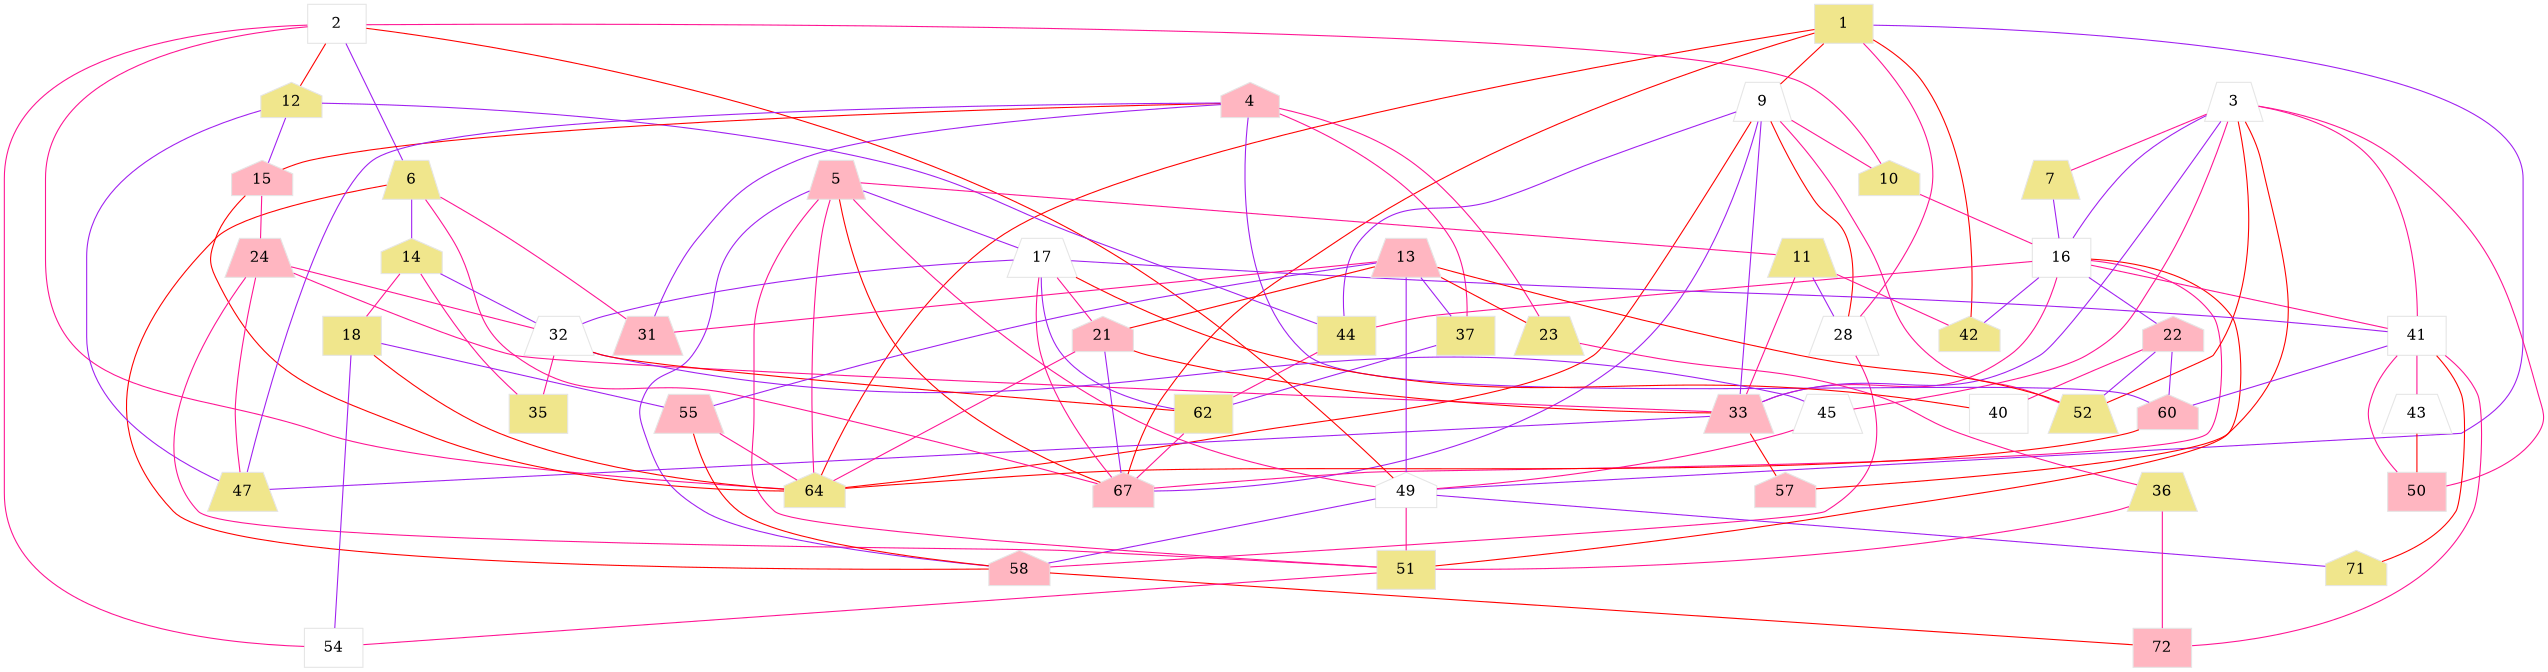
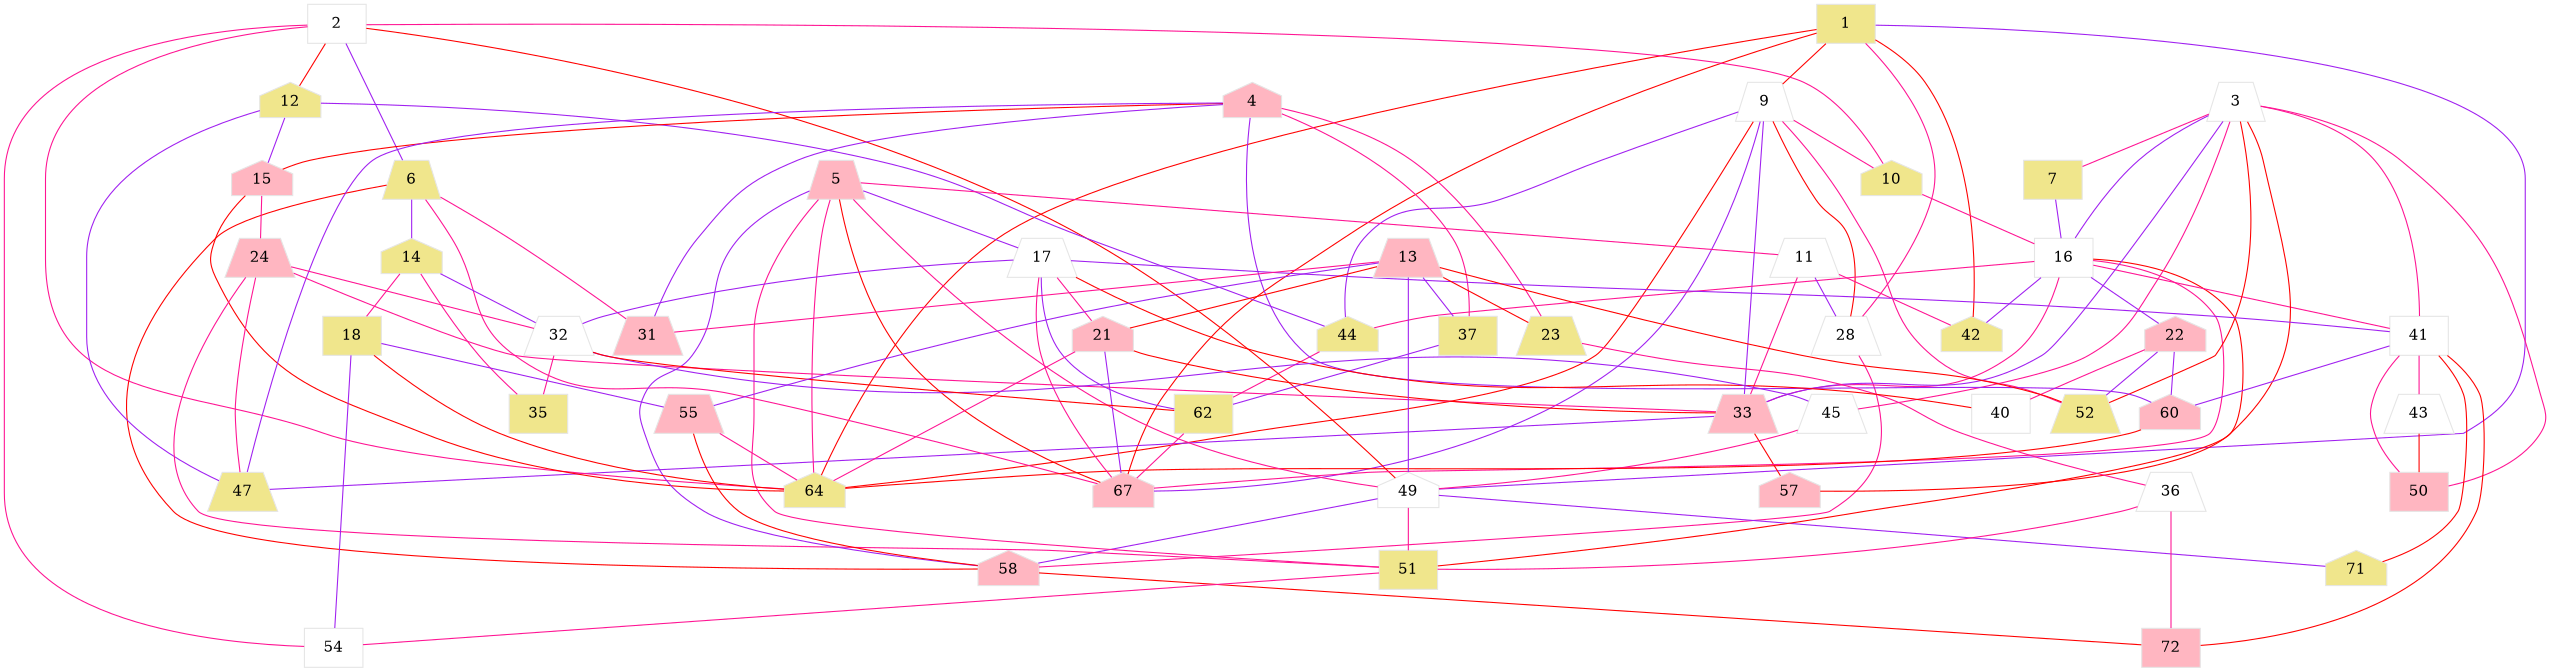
node "7": shape trapezium -> box
node "11": fillcolor khaki -> white
node "44": shape box -> house
node "36": fillcolor khaki -> white
edge "41" -- "72": color deeppink -> red
